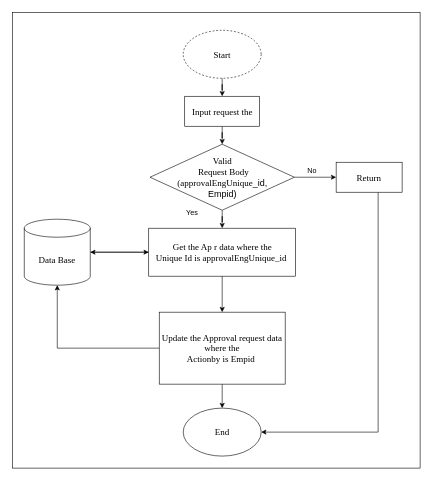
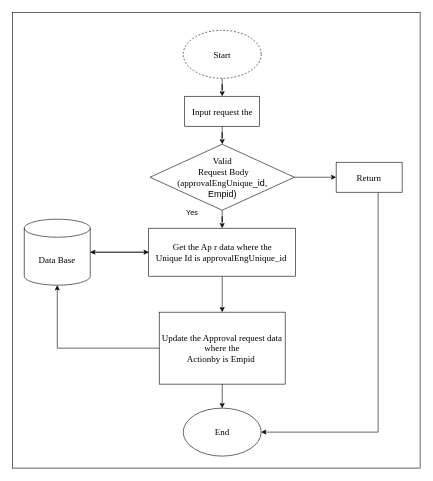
node "No": removed
